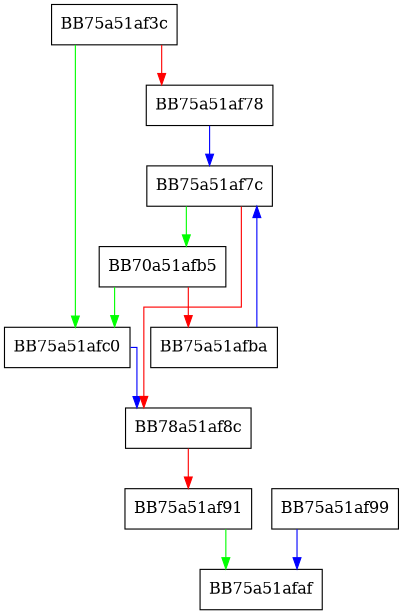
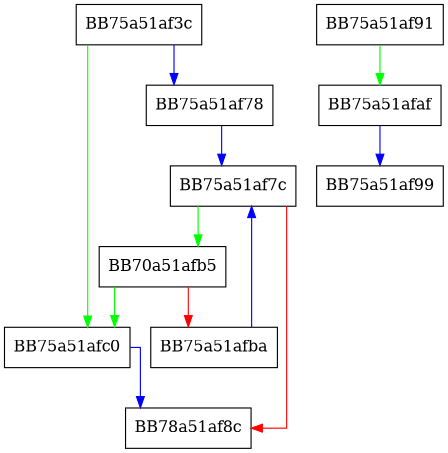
edge "BB75a51af3c" -> "BB75a51af78": color red -> blue
edge "BB78a51af8c" -> "BB75a51af91": removed
edge "BB75a51af99" -> "BB75a51afaf": reversed
